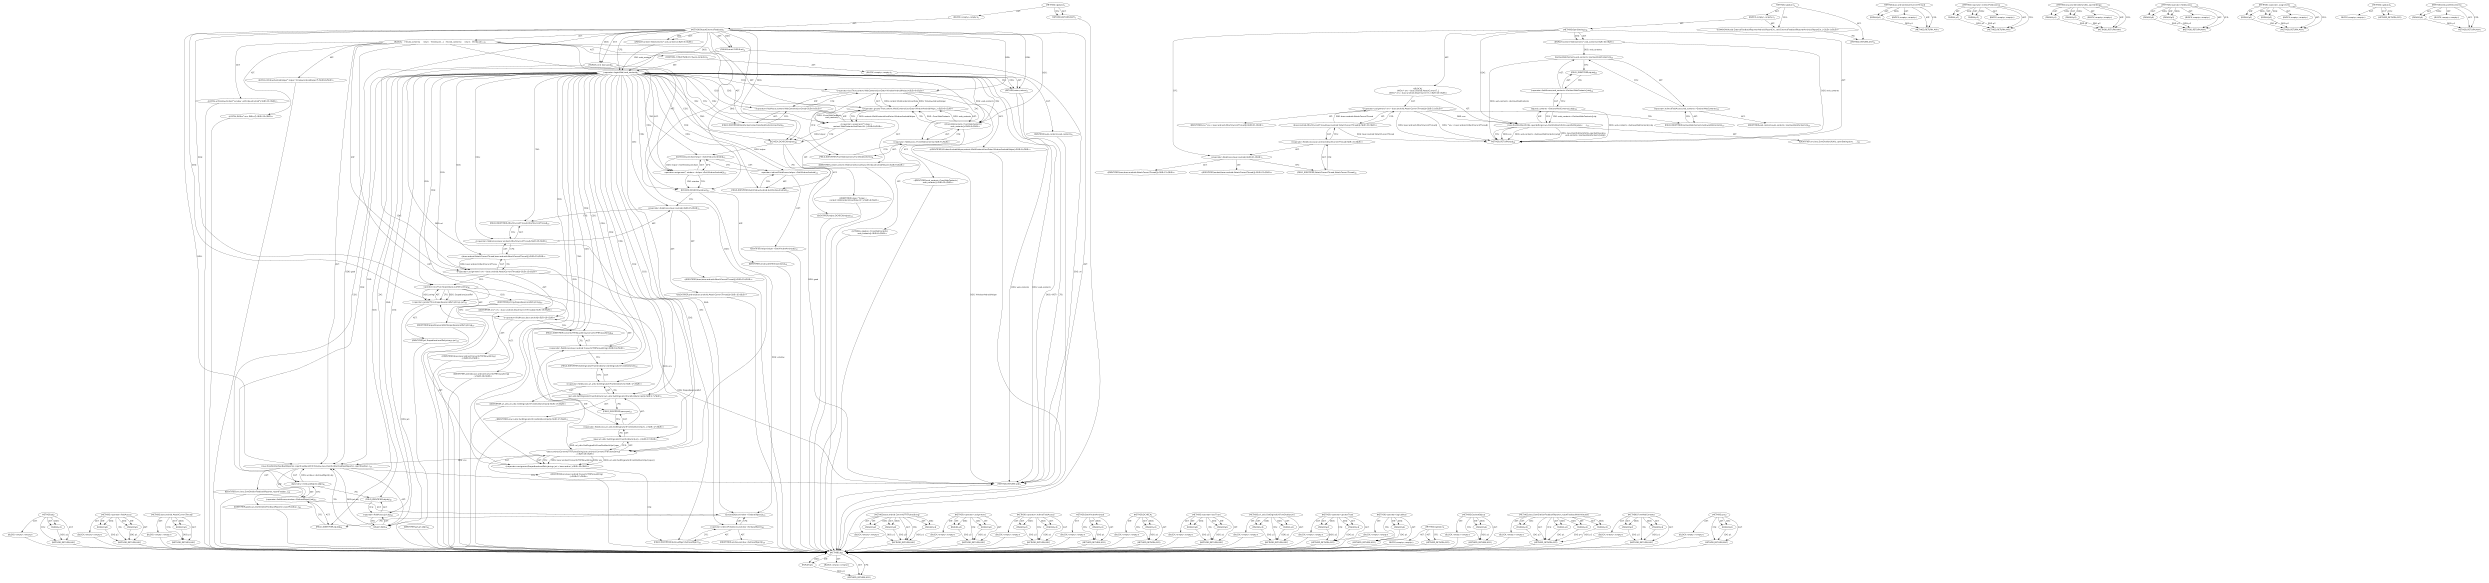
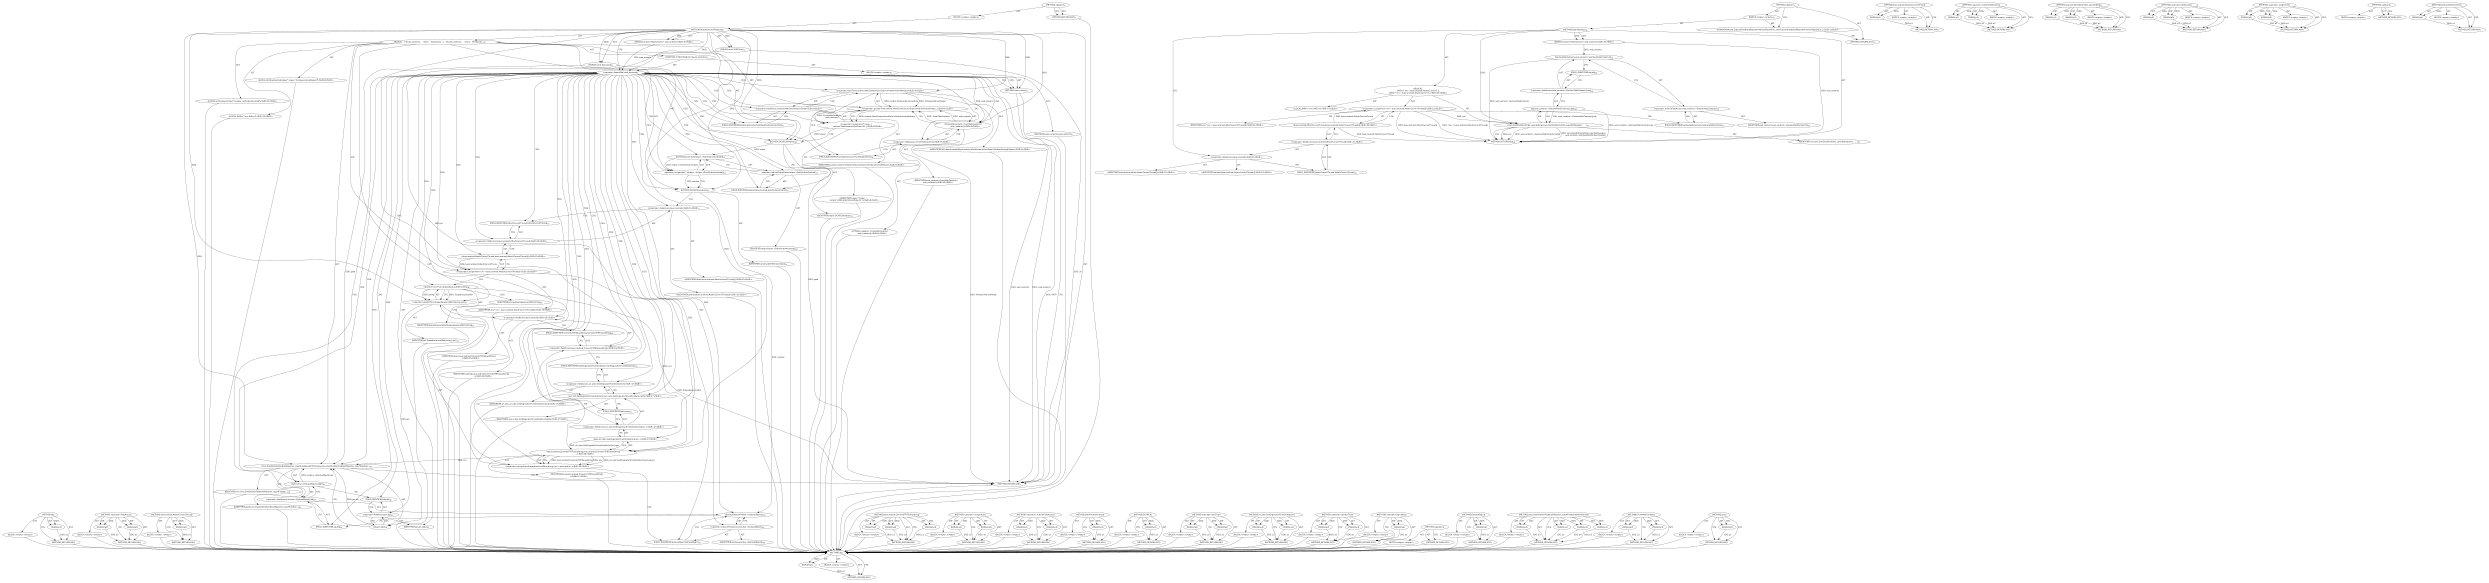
edge "(METHOD,ReportExternalFeedback)" -> "(<operator>.lessThan,ScopedJavaLocalRef<jstring)": removed, label "DDG:"
node "<(LOCAL,JNIEnv* env: JNIEnv*)<SUB>21</SUB>>": added
edge "(<operator>.logicalNot,!web_contents)" -> "(obj,jurl.obj())": now "(<operator>.logicalNot,!web_contents)" -> "(IDENTIFIER,jurl,jurl.obj())"
edge "(IDENTIFIER,jstring,ScopedJavaLocalRef<jstring)" -> "<(<operator>.fieldAccess,base::android)<SUB>16</SUB>>": now "(<operator>.greaterThan,ScopedJavaLocalRef<jstring> jurl)" -> "<(<operator>.fieldAccess,base::android)<SUB>16</SUB>>"
edge "(<operator>.fieldAccess,jurl.obj)" -> "(IDENTIFIER,jurl,jurl.obj())": added, label "AST:"
edge "(FIELD_IDENTIFIER,GetJavaObject,GetJavaObject)" -> "(<operator>.indirectFieldAccess,window->GetJavaObject)": now "(FIELD_IDENTIFIER,GetJavaObject,GetJavaObject)" -> "(GetJavaObject,window->GetJavaObject())"
